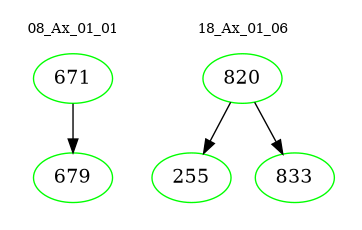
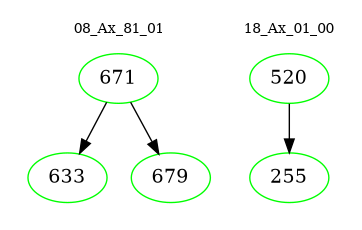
cluster "08_Ax_01_01": label "08_Ax_01_01" -> "08_Ax_81_01"
cluster "18_Ax_01_06": label "18_Ax_01_06" -> "18_Ax_01_00"
node "820": label "820" -> "520"
node "633": added
node "833": removed
